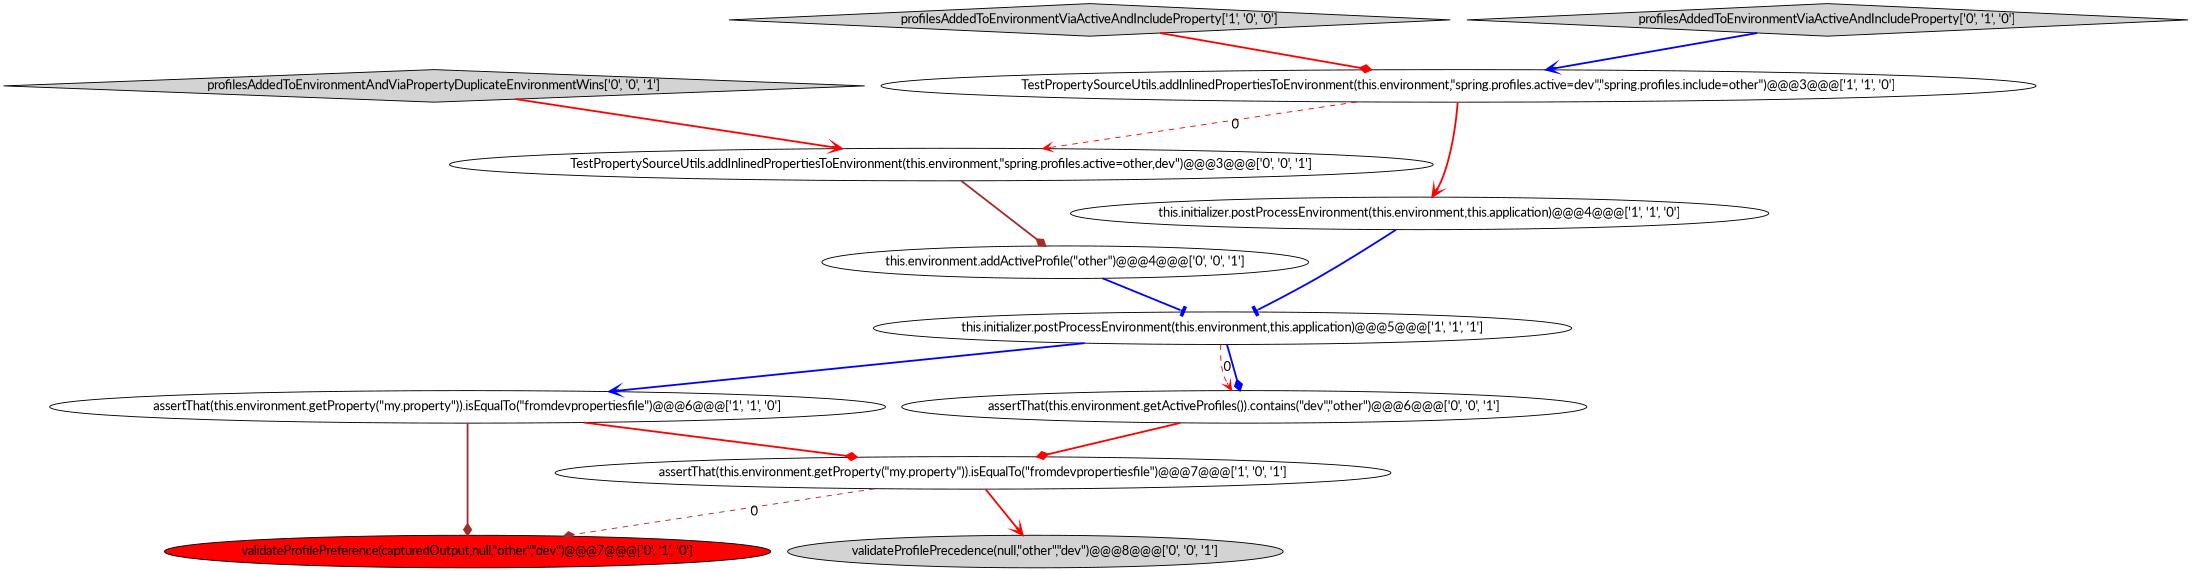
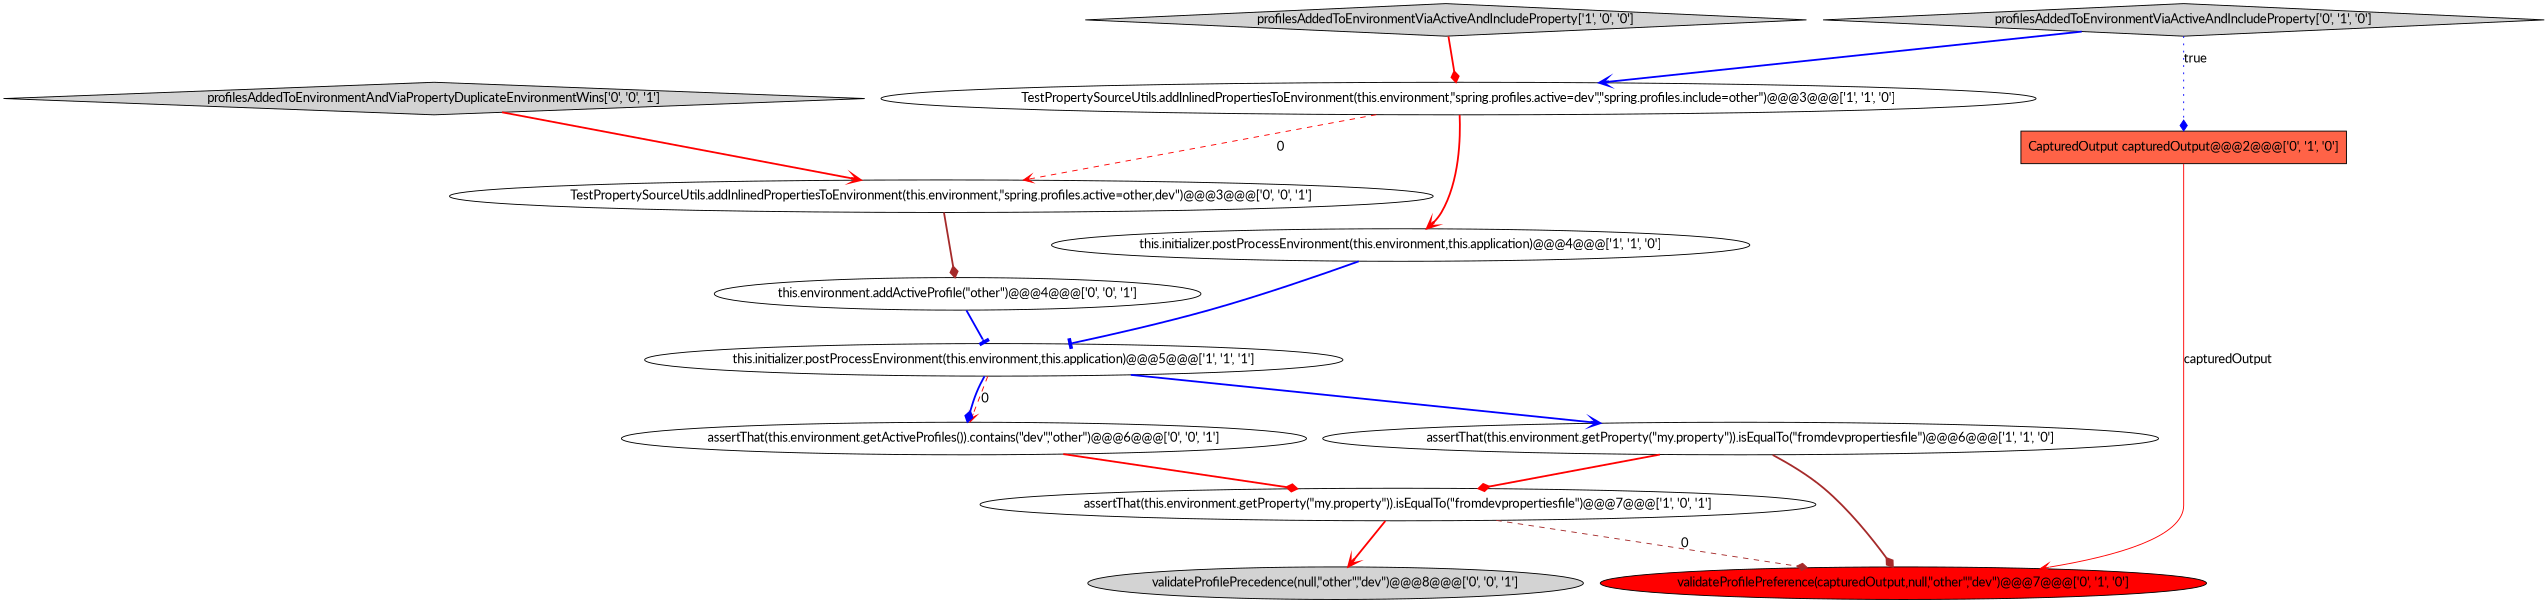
node "CapturedOutput capturedOutput@@@2@@@['0', '1', '0']": added
